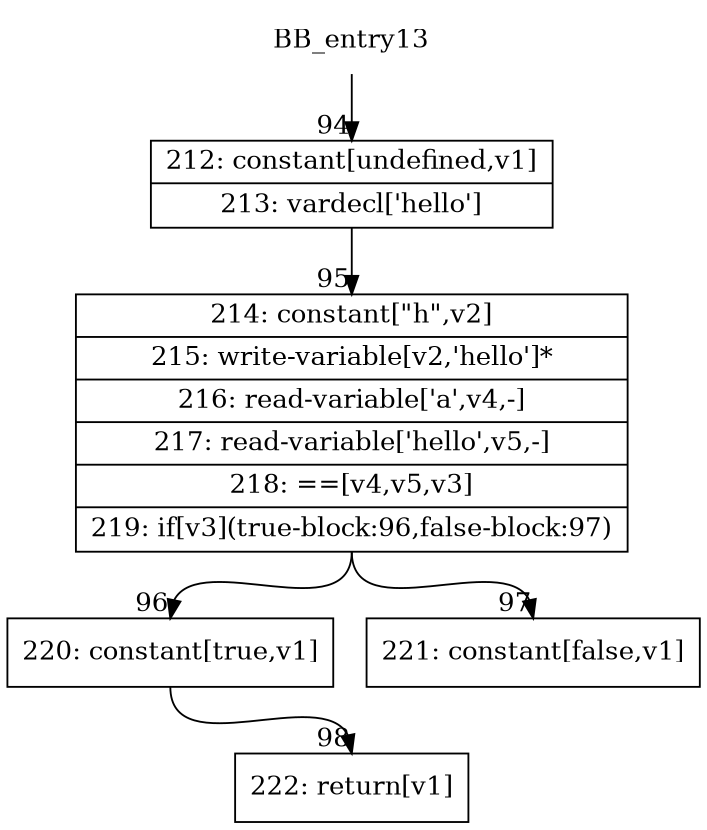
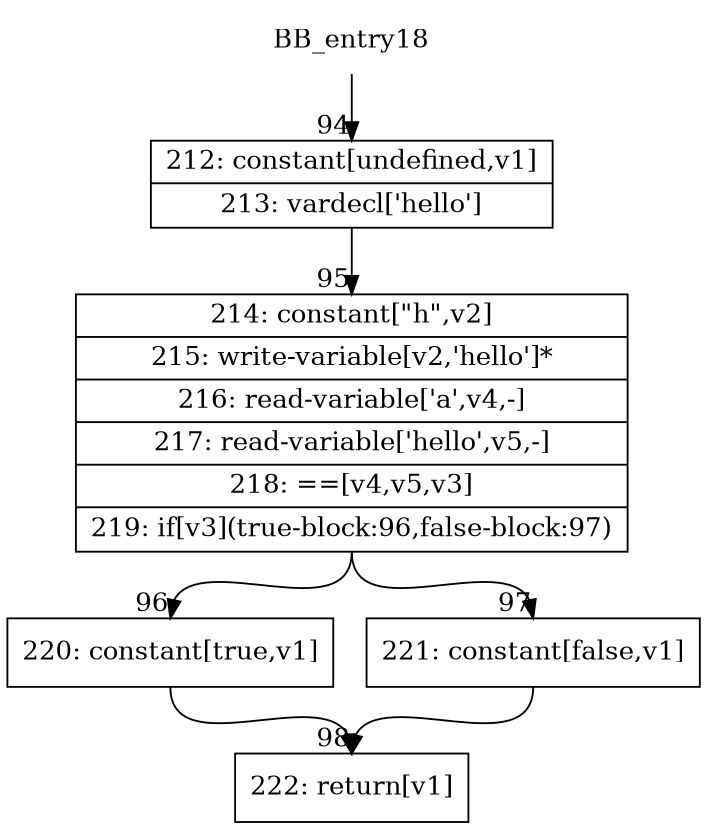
node "BB_entry13": label "BB_entry13" -> "BB_entry18"
edge "221: constant[false,v1]" -> "222: return[v1]": added
